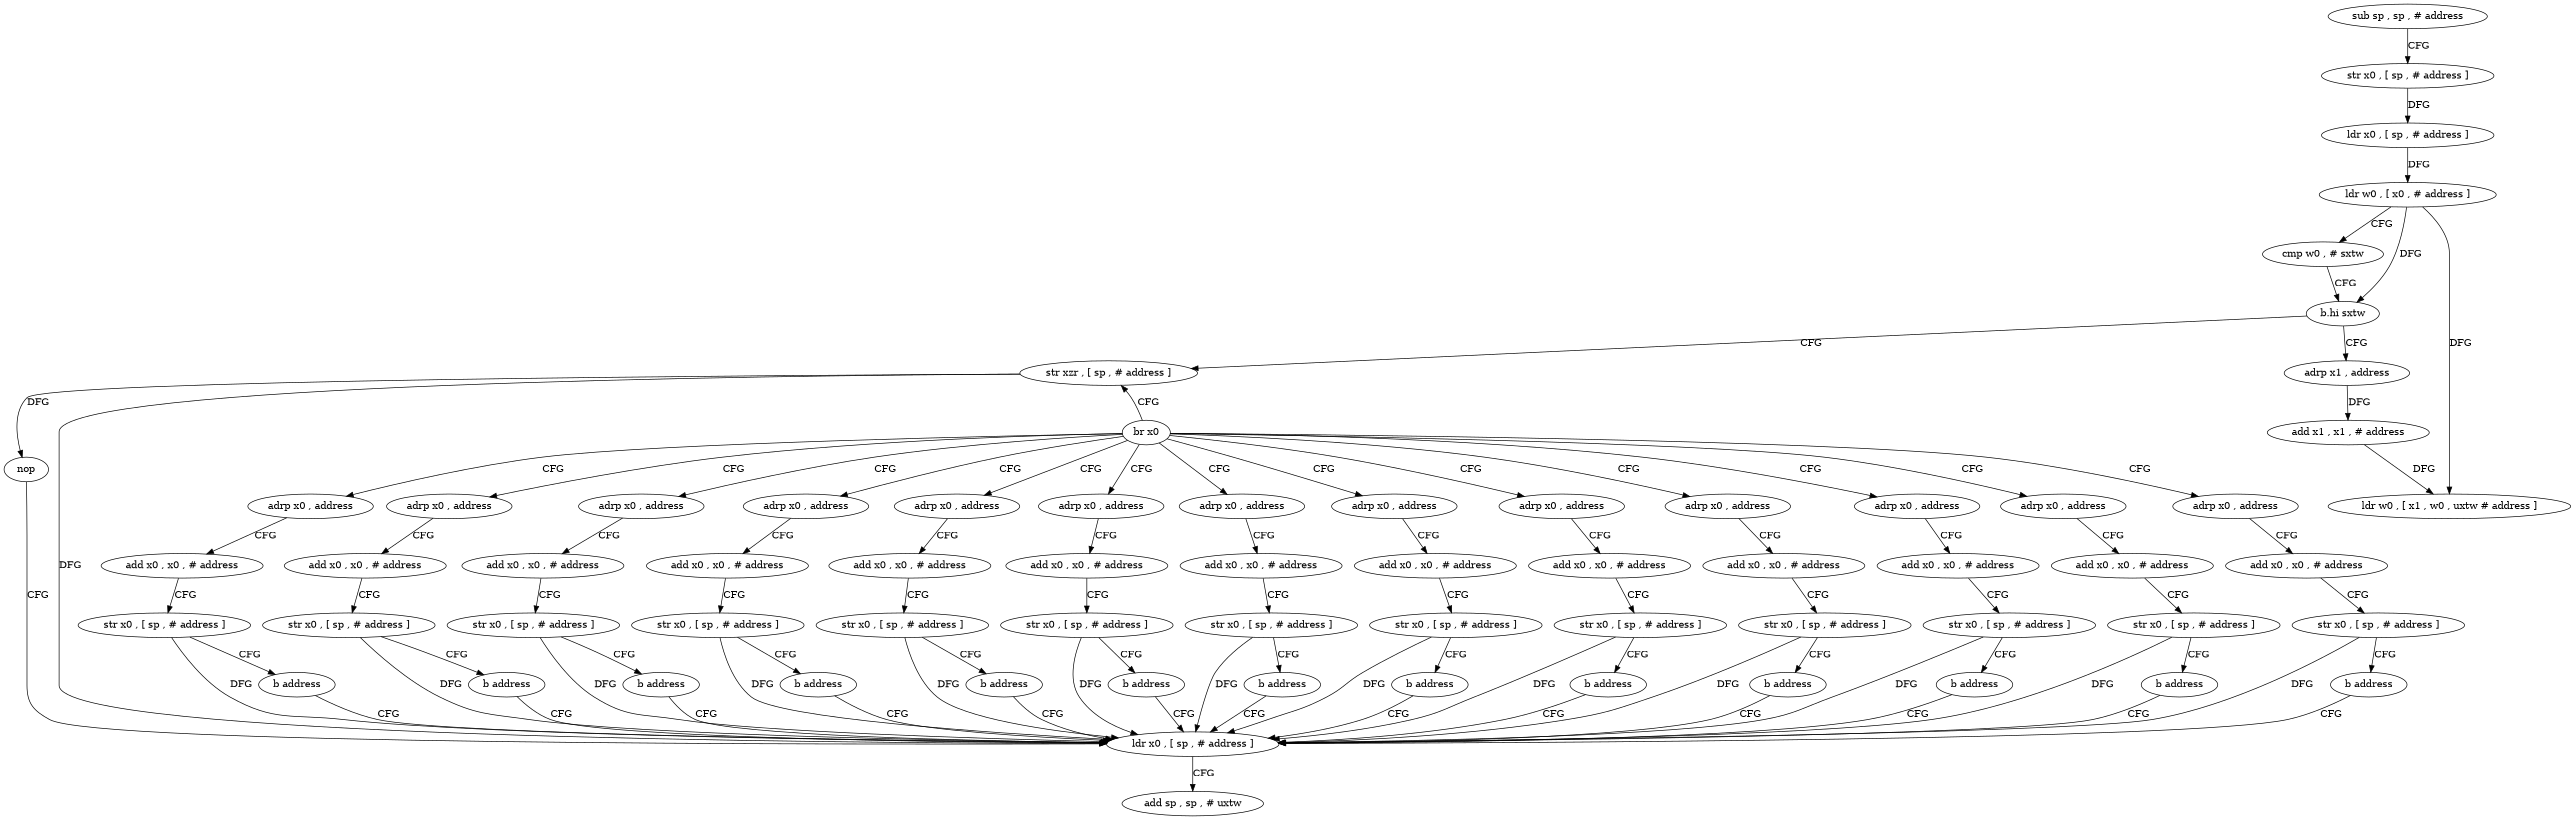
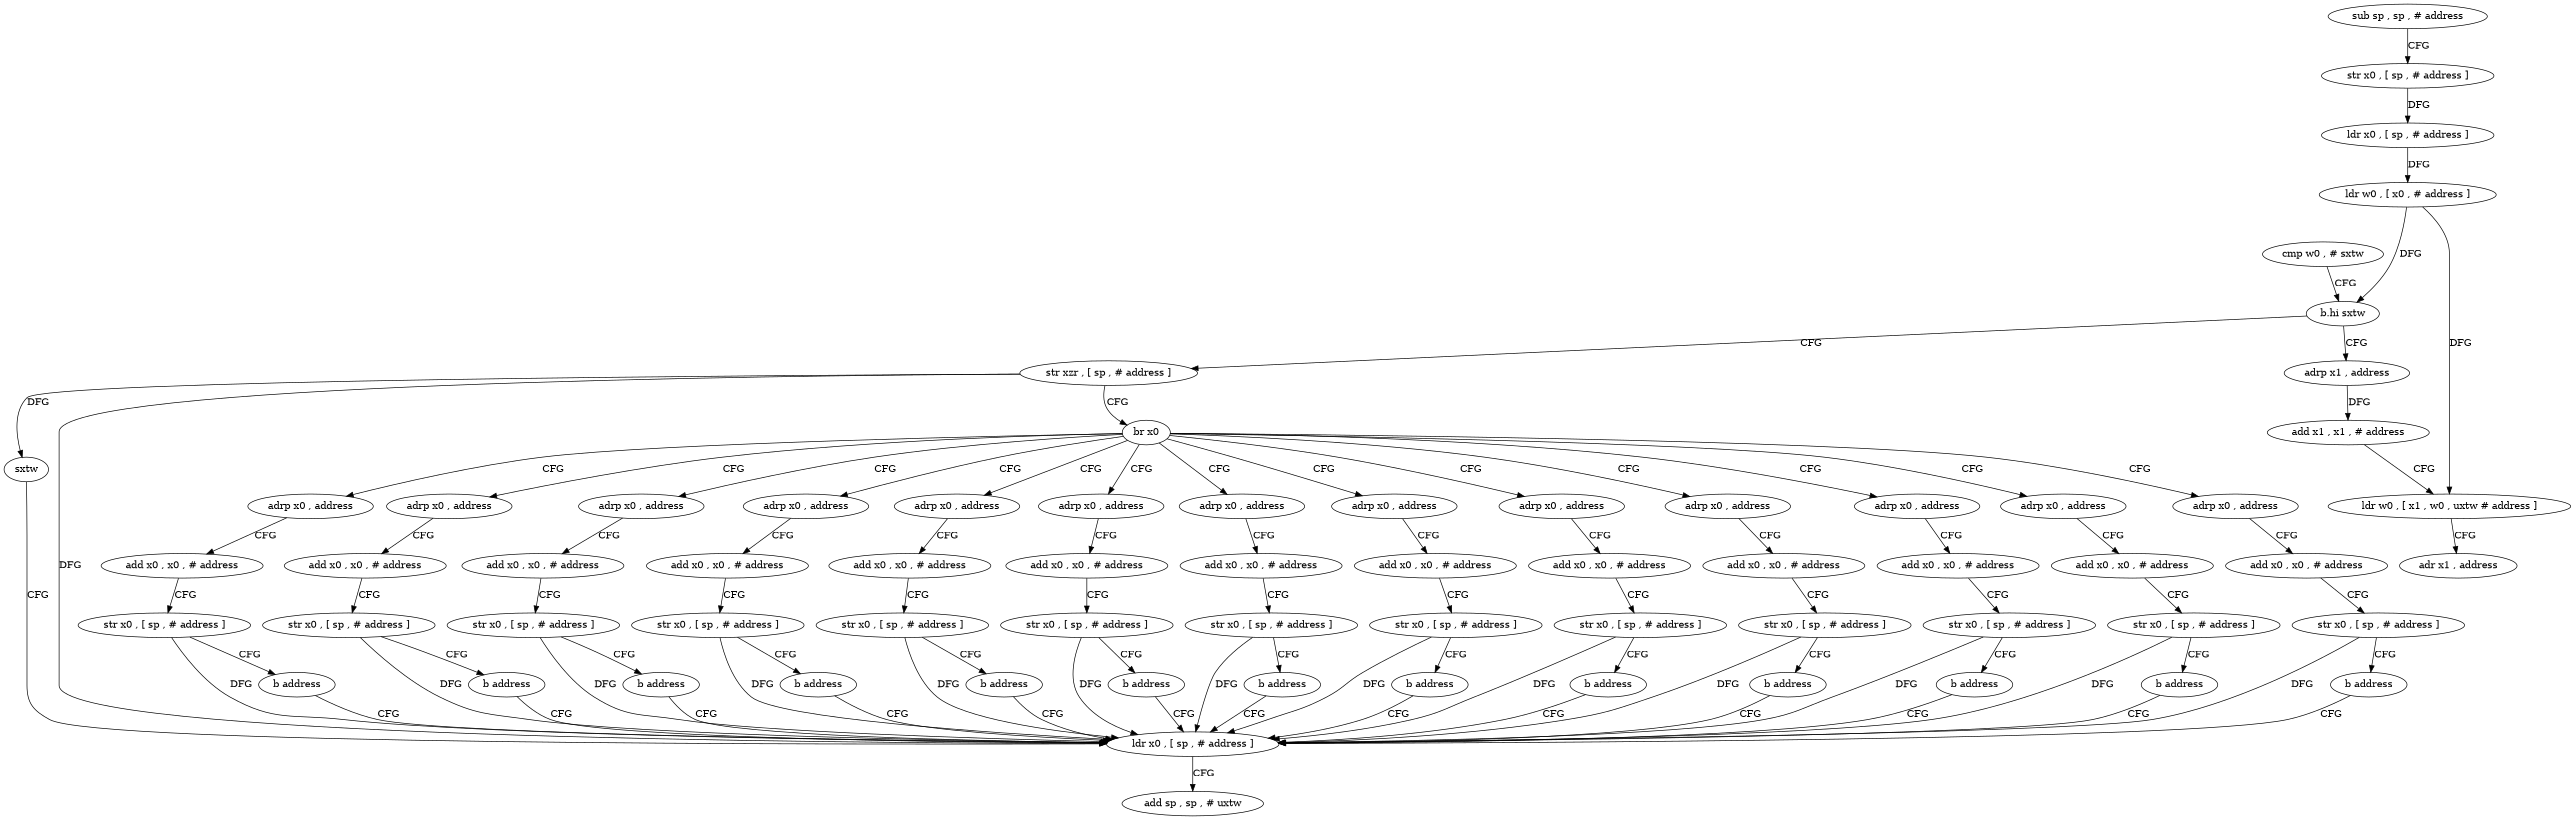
edge "ldr w0 , [ x0 , # address ]" -> "cmp w0 , # sxtw": removed, label "CFG"
edge "br x0" -> "str xzr , [ sp , # address ]": reversed
node "nop": label "nop" -> "sxtw"
edge "add x1 , x1 , # address" -> "ldr w0 , [ x1 , w0 , uxtw # address ]": label "DFG" -> "CFG"
node "adr x1 , address": added
